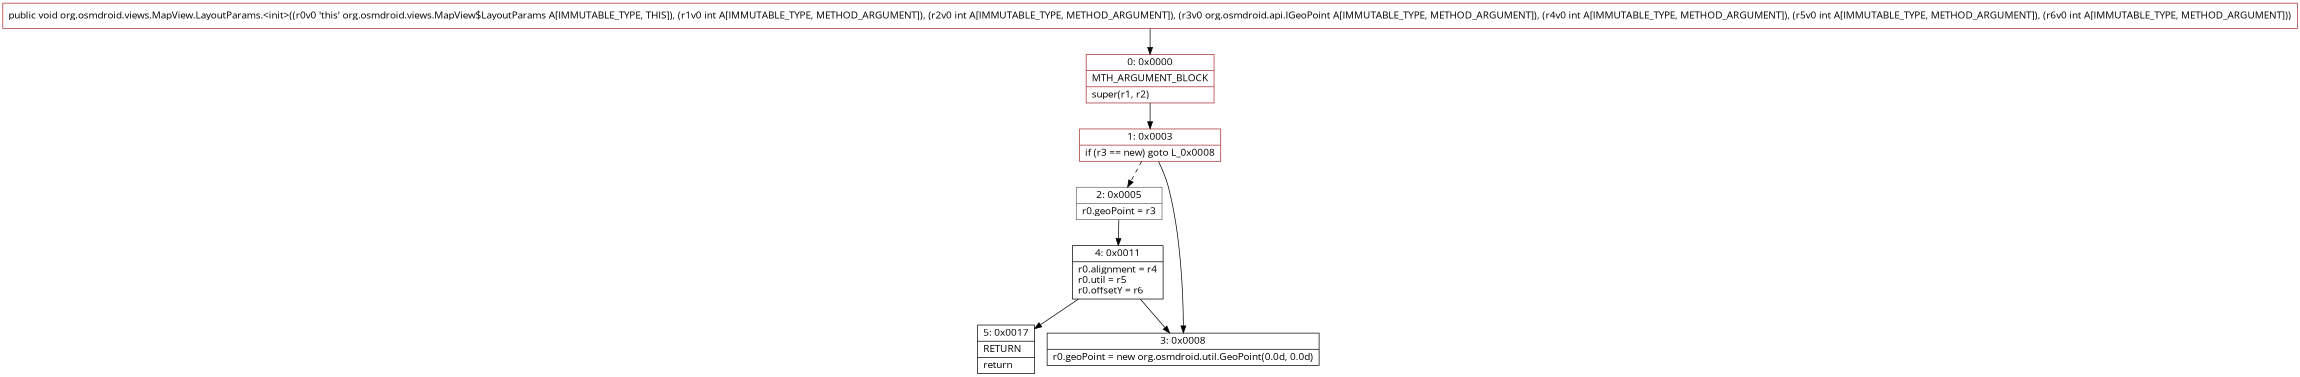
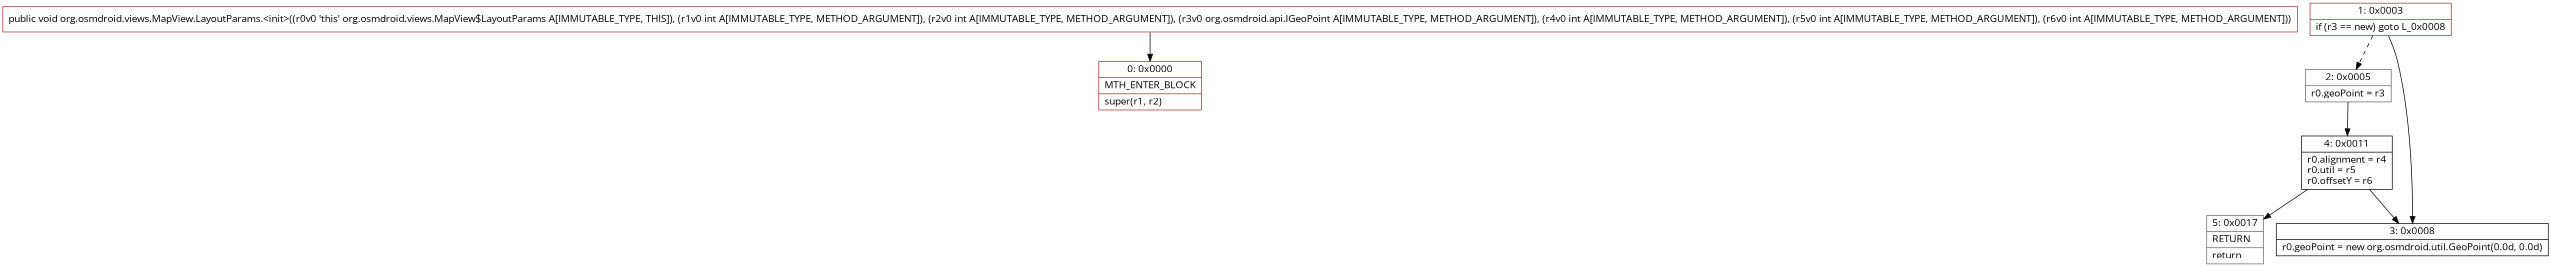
node "0: 0x0000": text "MTH_ARGUMENT_BLOCK" -> "MTH_ENTER_BLOCK"
edge "0: 0x0000" -> "1: 0x0003": removed
node "5: 0x0017": color black -> gray40
